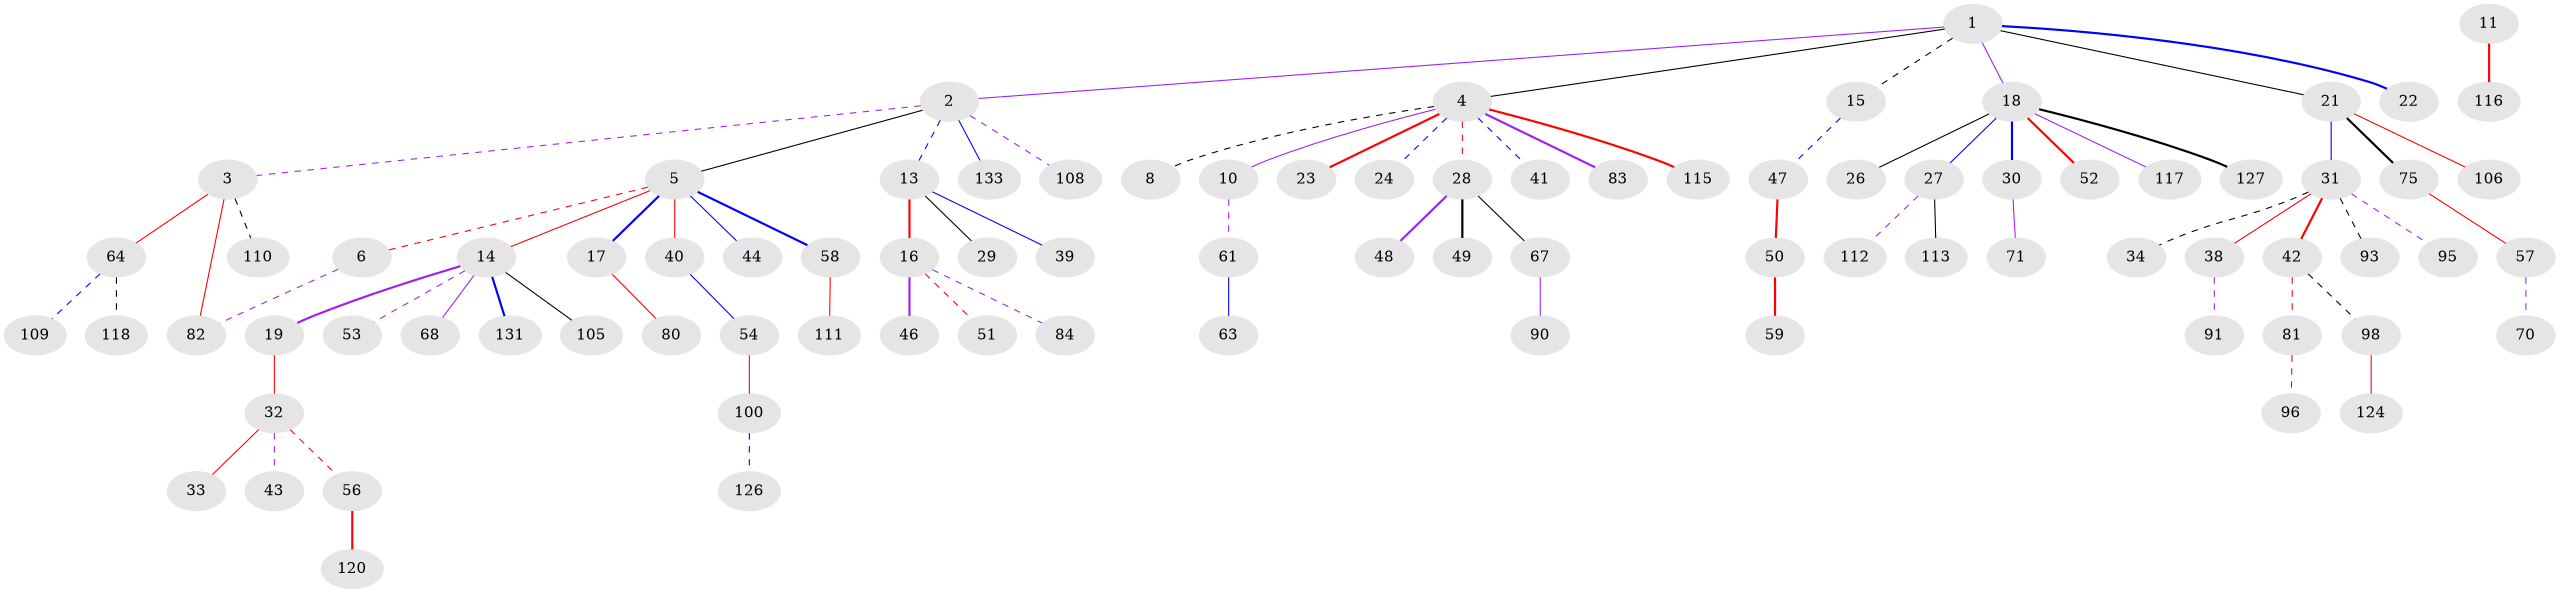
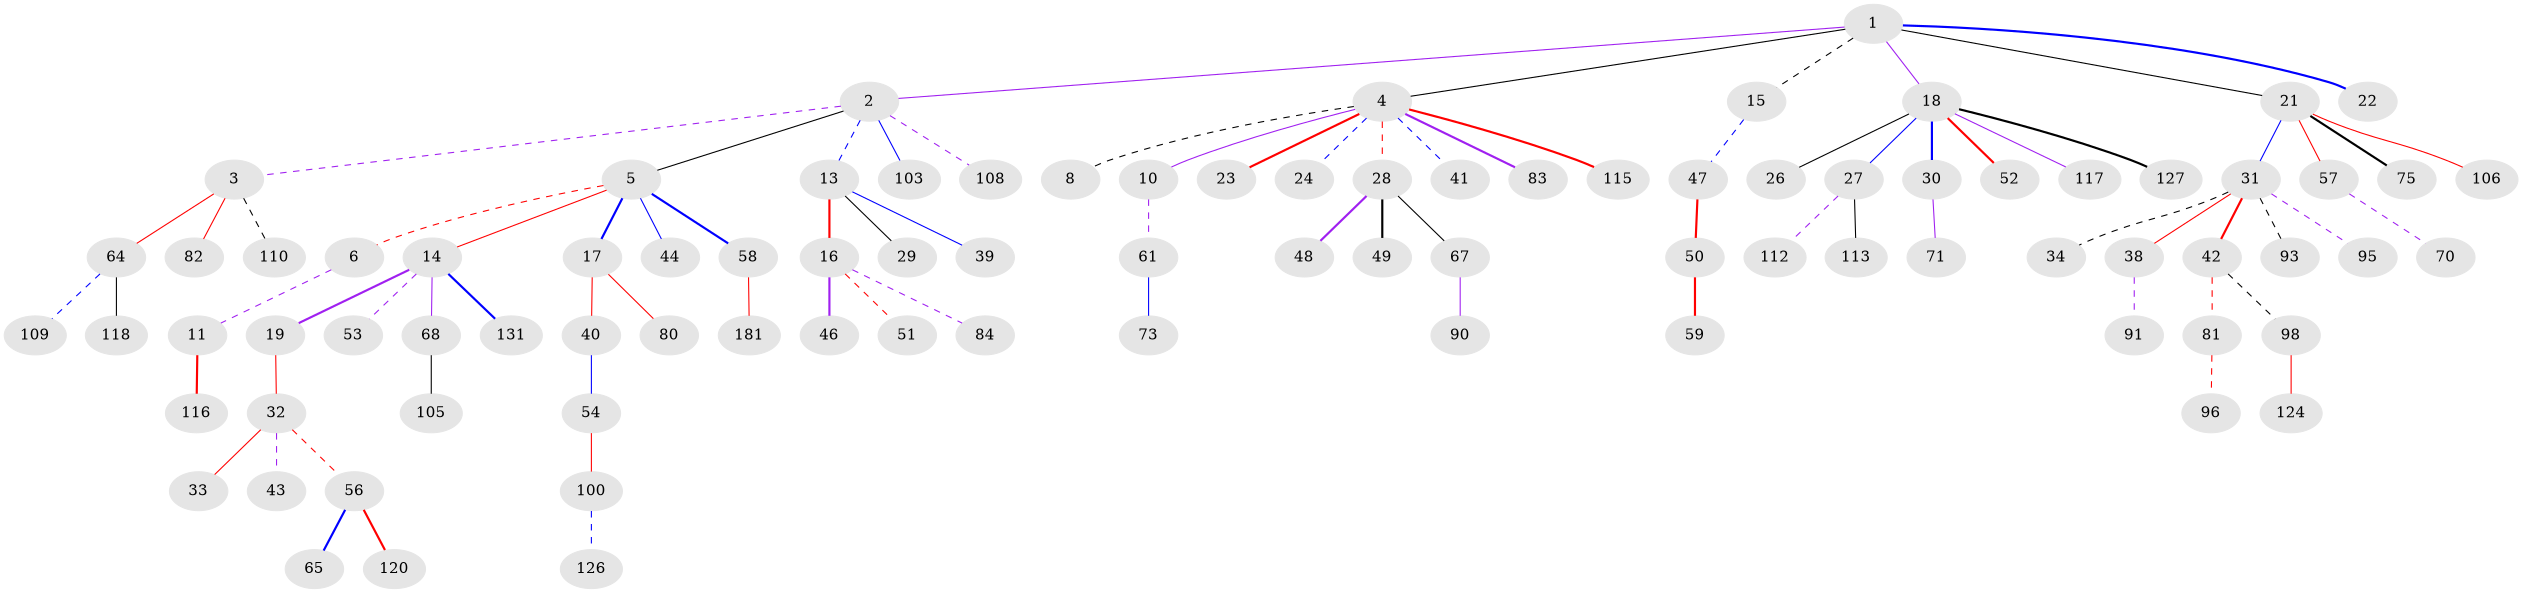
node "133": label "133" -> "103"
edge "5" -- "40": now "17" -- "40"
edge "75" -- "57": now "21" -- "57"
edge "6" -- "82": now "6" -- "11"
edge "14" -- "105": now "68" -- "105"
edge "64" -- "118": style dashed -> solid
node "111": label "111" -> "181"
node "63": label "63" -> "73"
node "65": added
